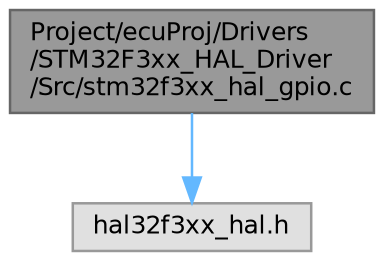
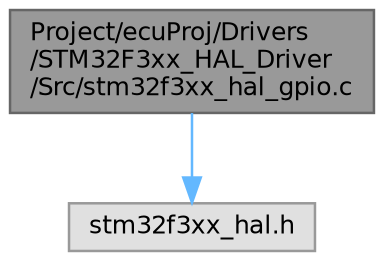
node "hal32f3xx_hal.h": label "hal32f3xx_hal.h" -> "stm32f3xx_hal.h"
